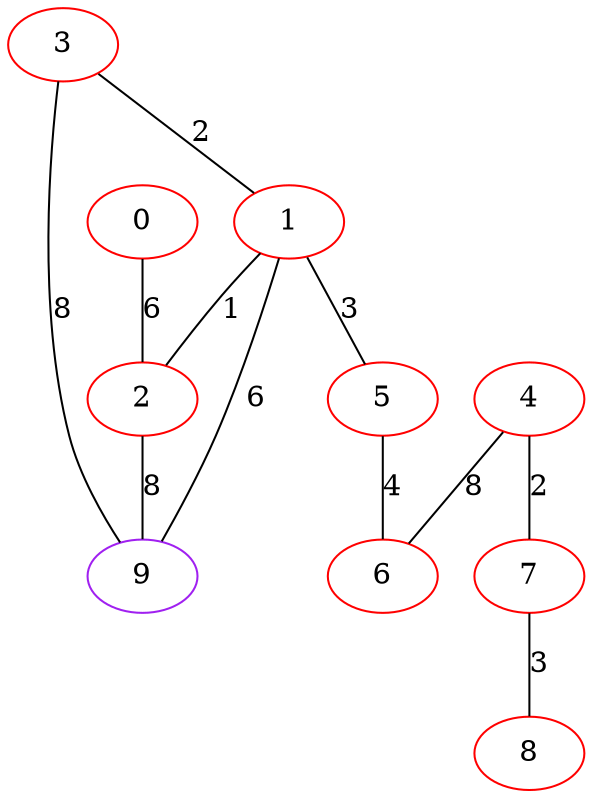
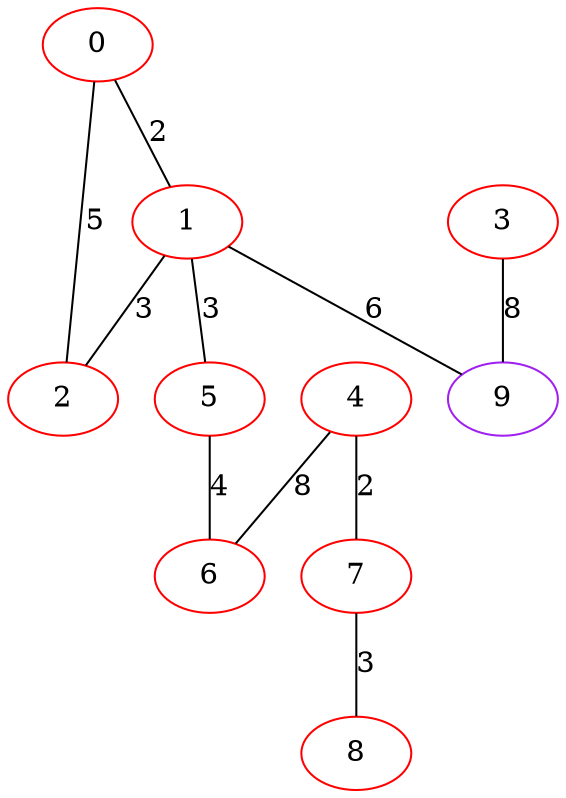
edge "3" -- "1": now "0" -- "1"
edge "0" -- "2": label "6" -> "5"
edge "1" -- "2": label "1" -> "3"
edge "2" -- "9": removed, label "8"
